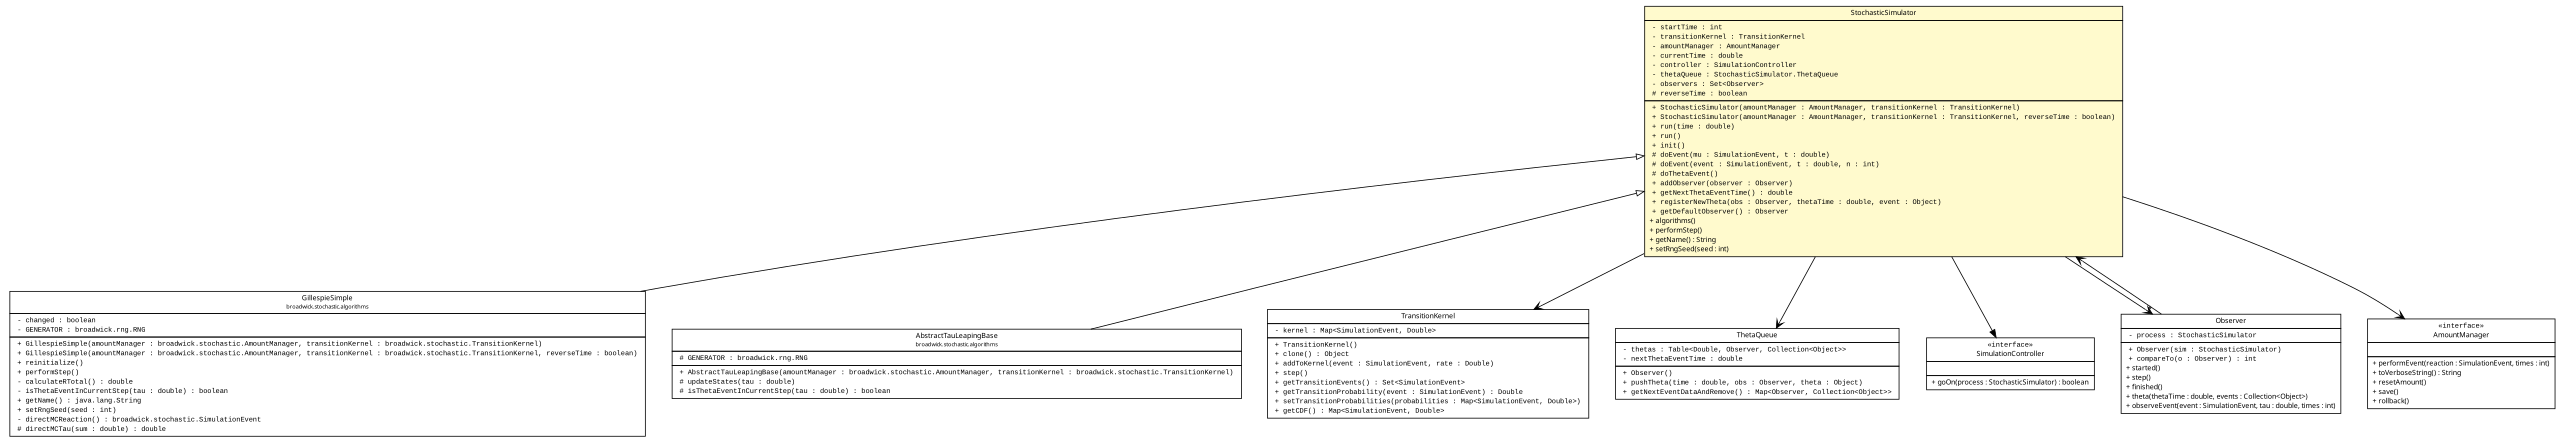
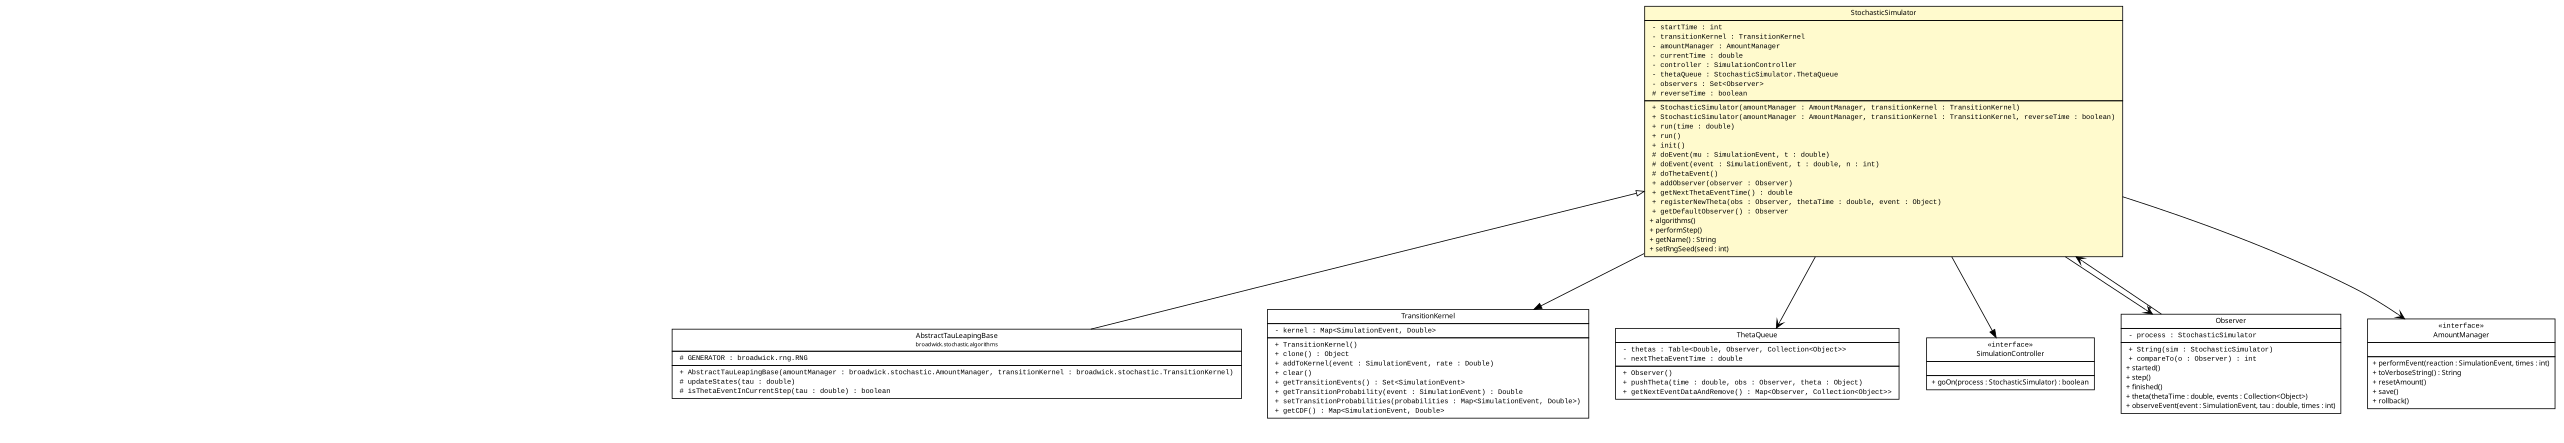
edge "StochasticSimulator" -> "TransitionKernel": arrowhead open -> normal
node "Observer": text "+ Observer(sim : StochasticSimulator)" -> "+ String(sim : StochasticSimulator)"
node "GillespieSimple": removed
node "TransitionKernel": text "+ step()" -> "+ clear()"
